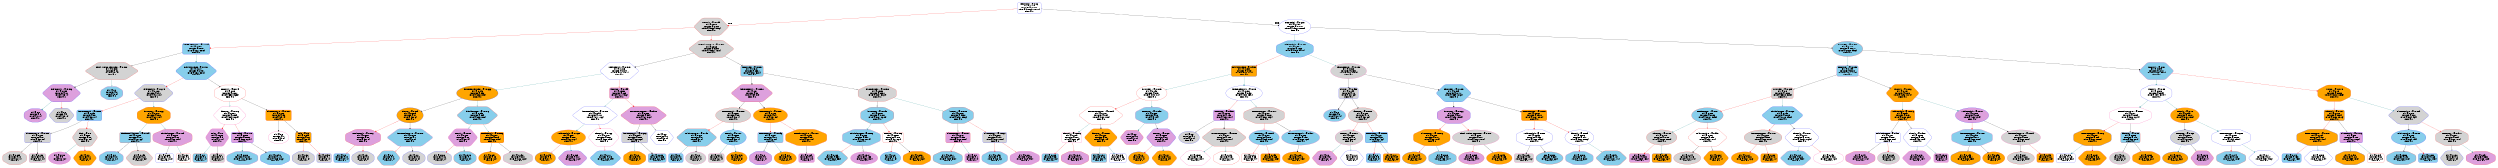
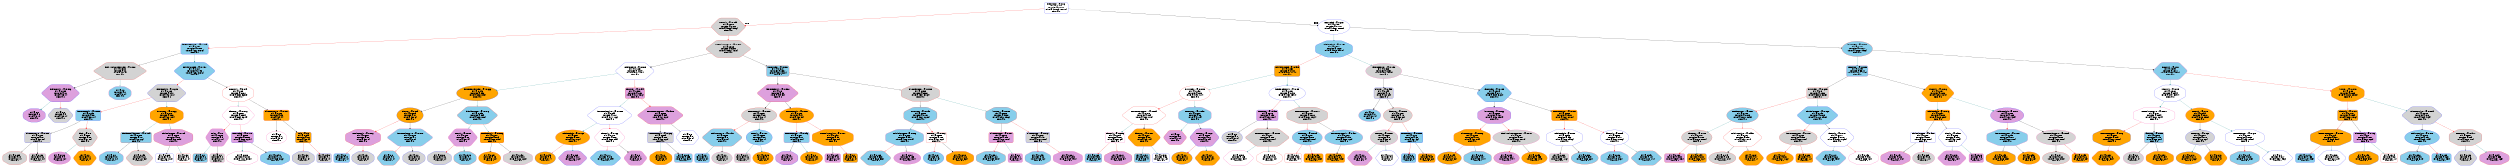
node "gini = 0.142 pco = 9 value = [1, 12] class = 1": label "gini = 0.142 pco = 9 value = [1, 12] class = 1" -> "gini = 0.142 samples = 9 value = [1, 12] class = 1"
node "gini = 0.0 samples = 1 value = [0, 2] class = 1": label "gini = 0.0 samples = 1 value = [0, 2] class = 1" -> "gini = 0.0 samples = 1 value = [0, 2] class = 6"
node "gini = 0.206 samples = 2145 value = [407, 3081] class = 1": fillcolor skyblue -> white
node "gini = 0.0 samples = 4 value = [8, 0] class = 0": added
node "gini = 0.0 samples = 3 value = [6, 0] class = 0": added
node "gini = 0.423 samples = 672 value = [319, 733] class = 1": shape ellipse -> box
node "pco = 0.312 samples = 529 value = [158, 660] class = 1": label "pco = 0.312 samples = 529 value = [158, 660] class = 1" -> "gini = 0.312 samples = 529 value = [158, 660] class = 1"
node "gini = 0.378 samples = 443 value = [181, 534] class = 1": removed
node "gini = 0.278 samples = 5 value = [5, 1] class = 0": fillcolor plum -> orange
